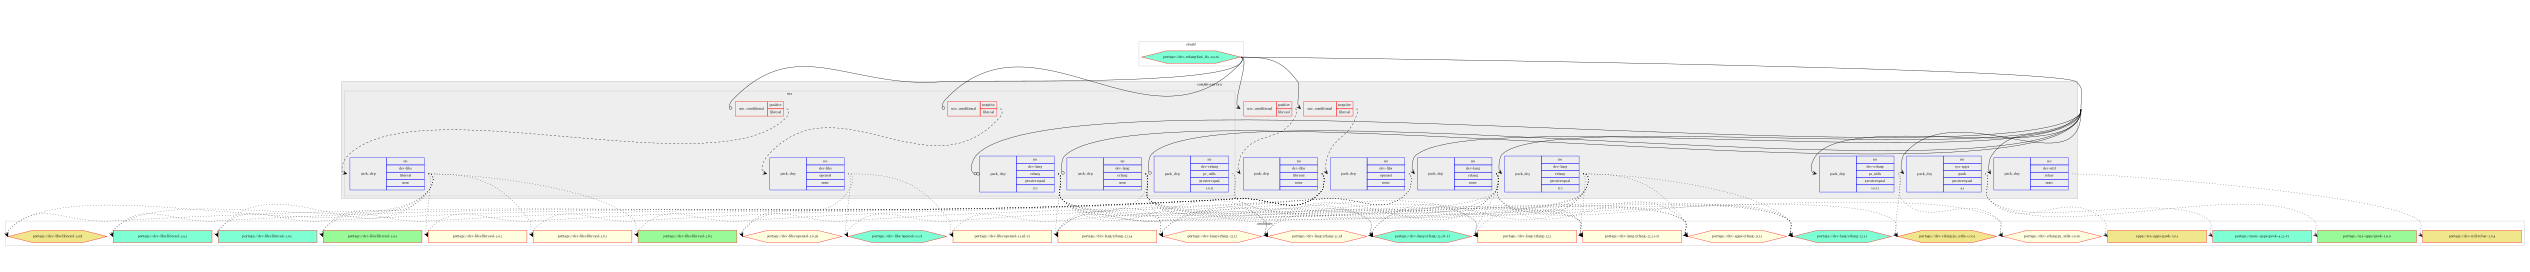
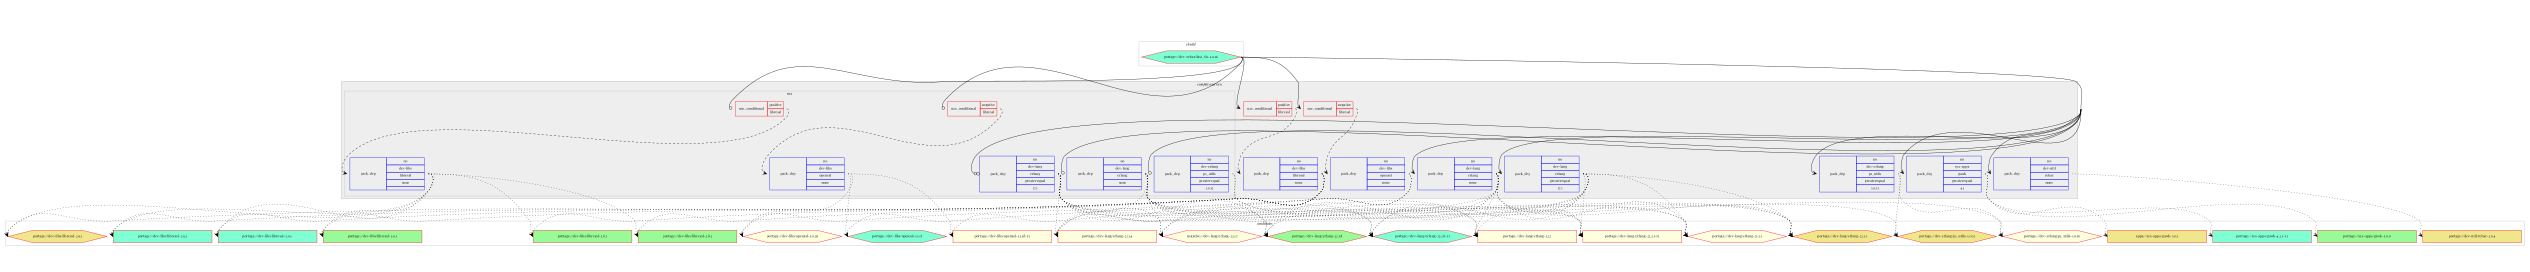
node "portage://dev-erlang/fast_tls-1.0.26": label "portage://dev-erlang/fast_tls-1.0.26" -> "portage://dev-rebar/fast_tls-1.0.26"
node "portage://dev-libs/libressl-2.9.8": label "portage://dev-libs/libressl-2.9.8" -> "portage://dev-libs/libressl-2.9.1"
node "portage://dev-libs/libressl-3.0.2": removed
node "portage://dev-libs/libressl-2.6.5": fillcolor lightyellow -> palegreen
node "portage://dev-lang/erlang-22.1.7": label "portage://dev-lang/erlang-22.1.7" -> "negative://dev-lang/erlang-22.1.7"
node "portage://dev-lang/erlang-22.1.8": fillcolor lightyellow -> palegreen
node "portage://dev-apps/erlang-21.1.1": label "portage://dev-apps/erlang-21.1.1" -> "portage://dev-lang/erlang-21.1.1"
node "portage://dev-lang/erlang-22.1.1": fillcolor aquamarine -> khaki
node "portage://none-apps/gawk-4.2.1-r1": label "portage://none-apps/gawk-4.2.1-r1" -> "portage://sys-apps/gawk-4.2.1-r1"
